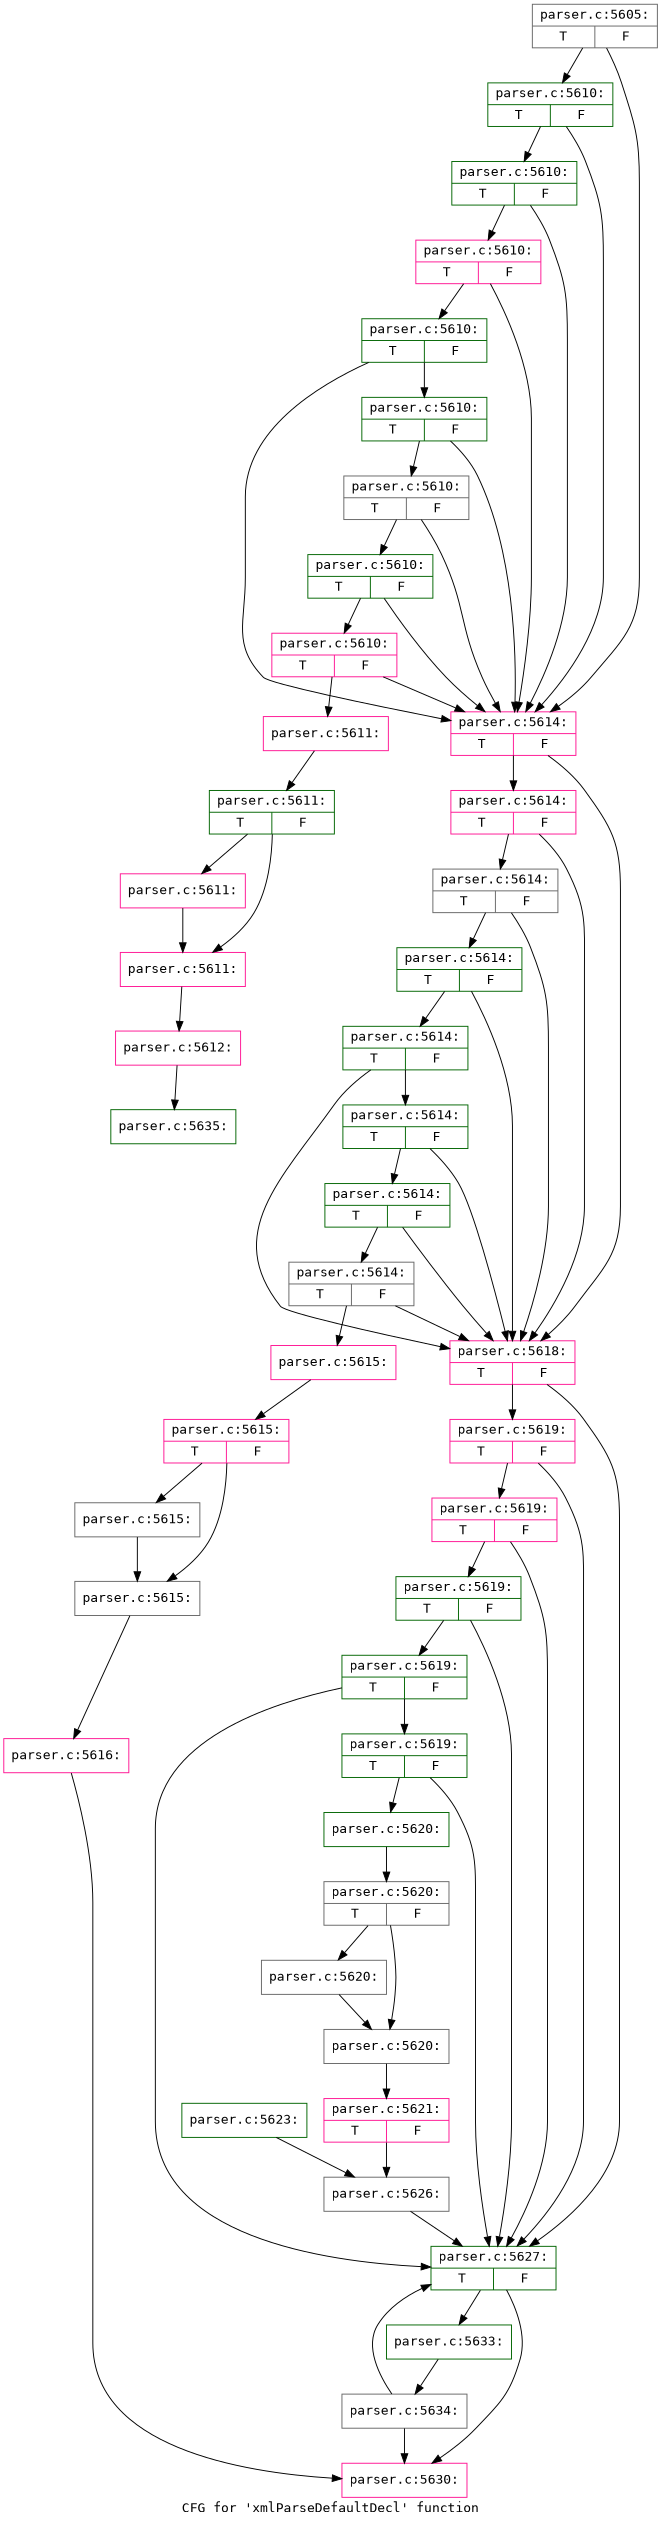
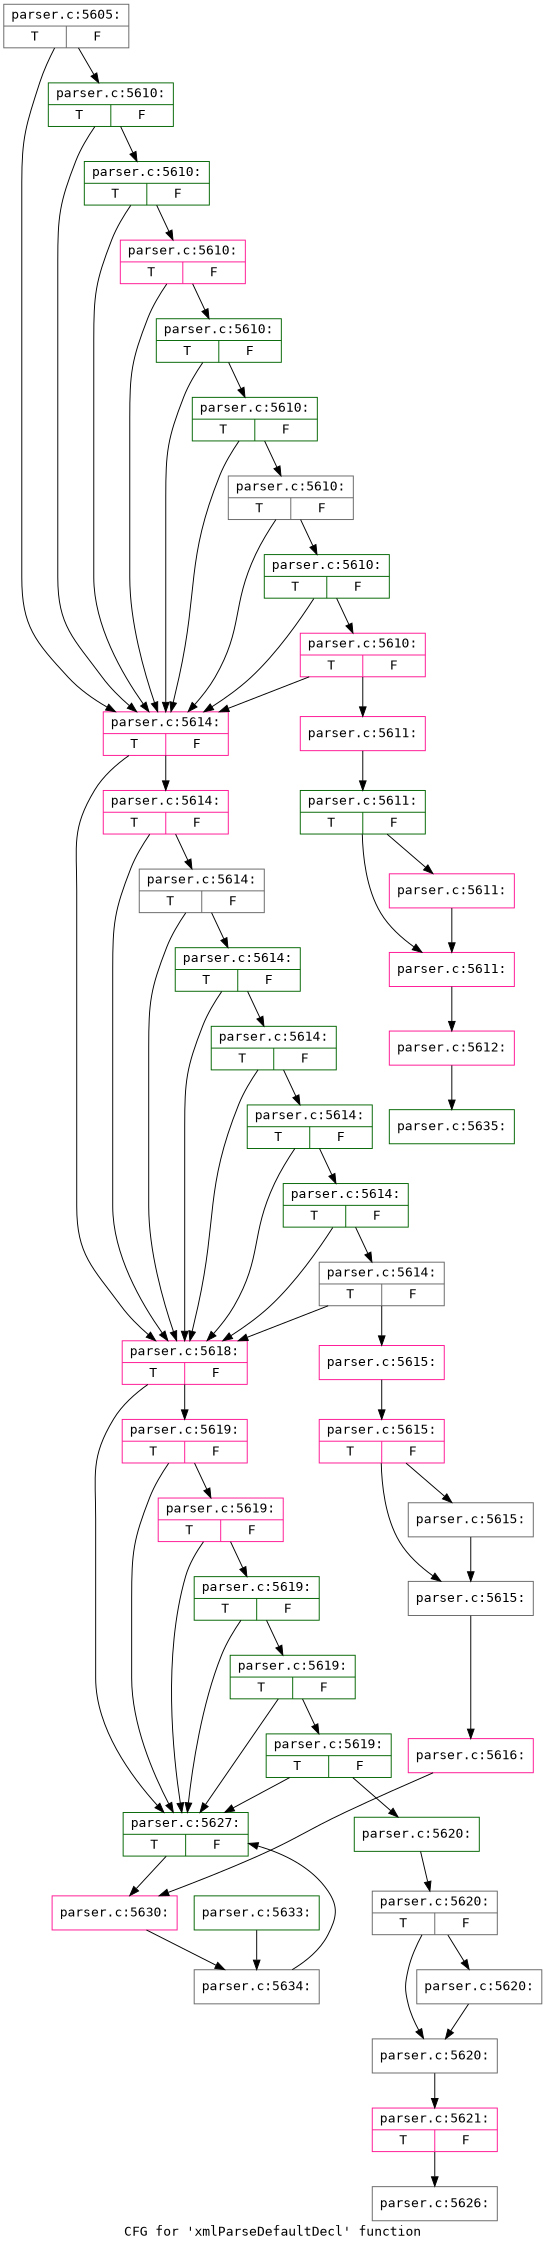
node "parser.c:5623:": removed
edge "parser.c:5626:" -> "parser.c:5627:": removed
edge "parser.c:5627:" -> "parser.c:5633:": removed
edge "parser.c:5634:" -> "parser.c:5630:": reversed
